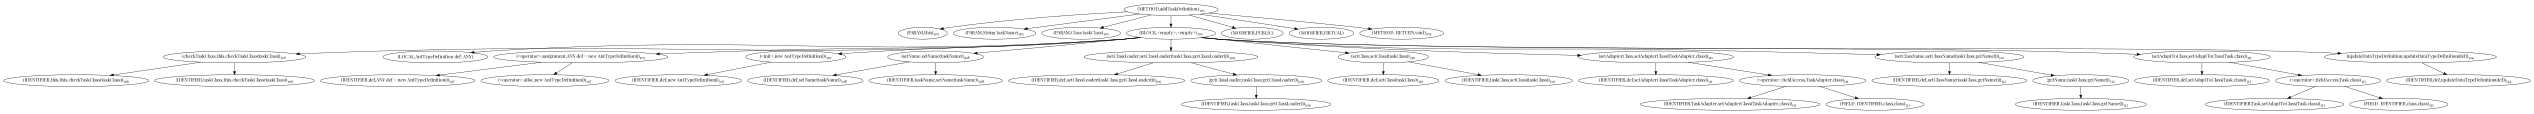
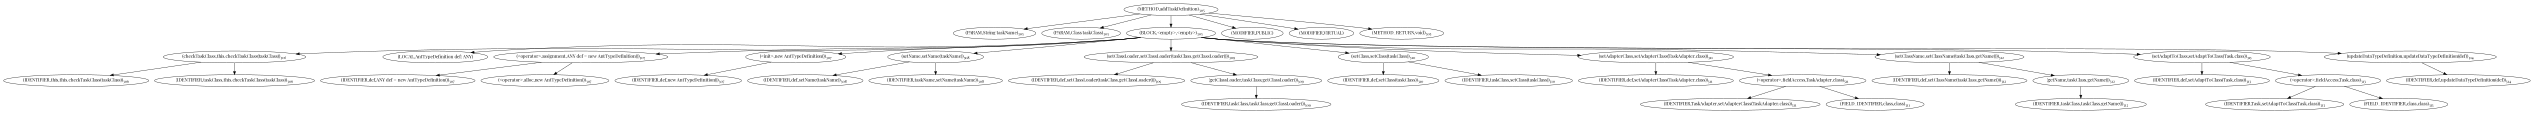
node "(PARAM,this)": removed
node "(<operator>.fieldAccess,TaskAdapter.class)": text "311" -> "511"
